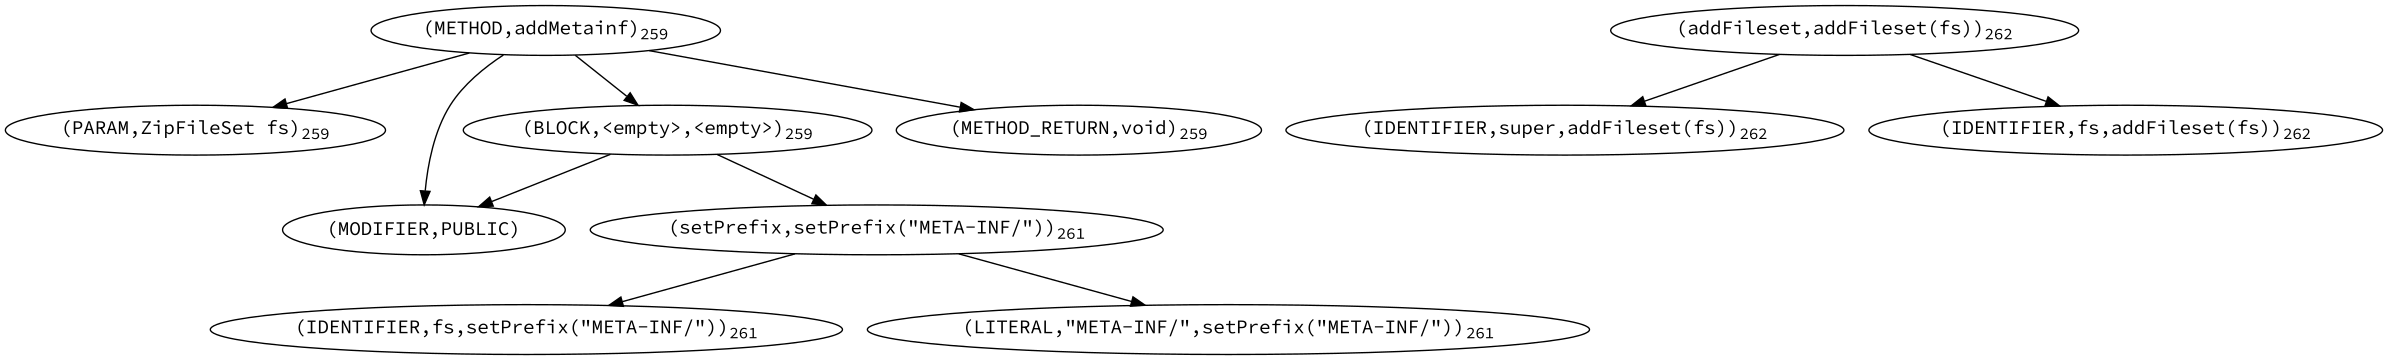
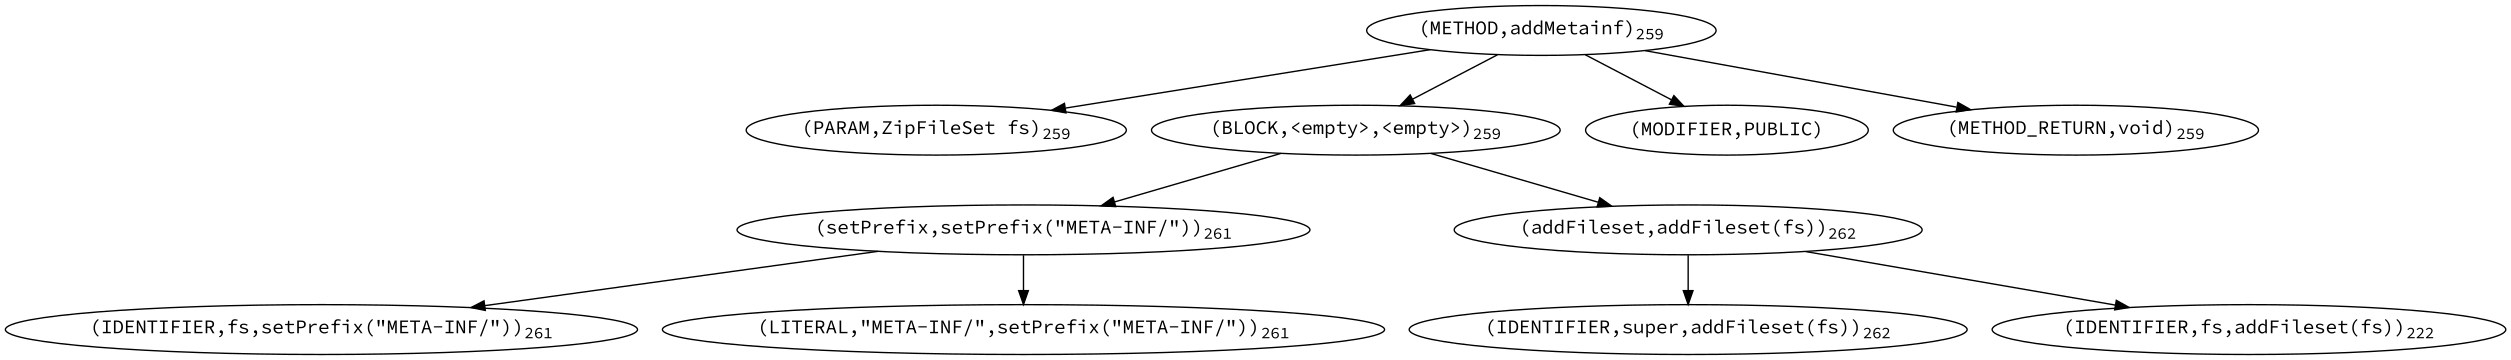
node "(IDENTIFIER,fs,addFileset(fs))": text "262" -> "222"
edge "(BLOCK,<empty>,<empty>)" -> "(MODIFIER,PUBLIC)": now "(BLOCK,<empty>,<empty>)" -> "(addFileset,addFileset(fs))"
